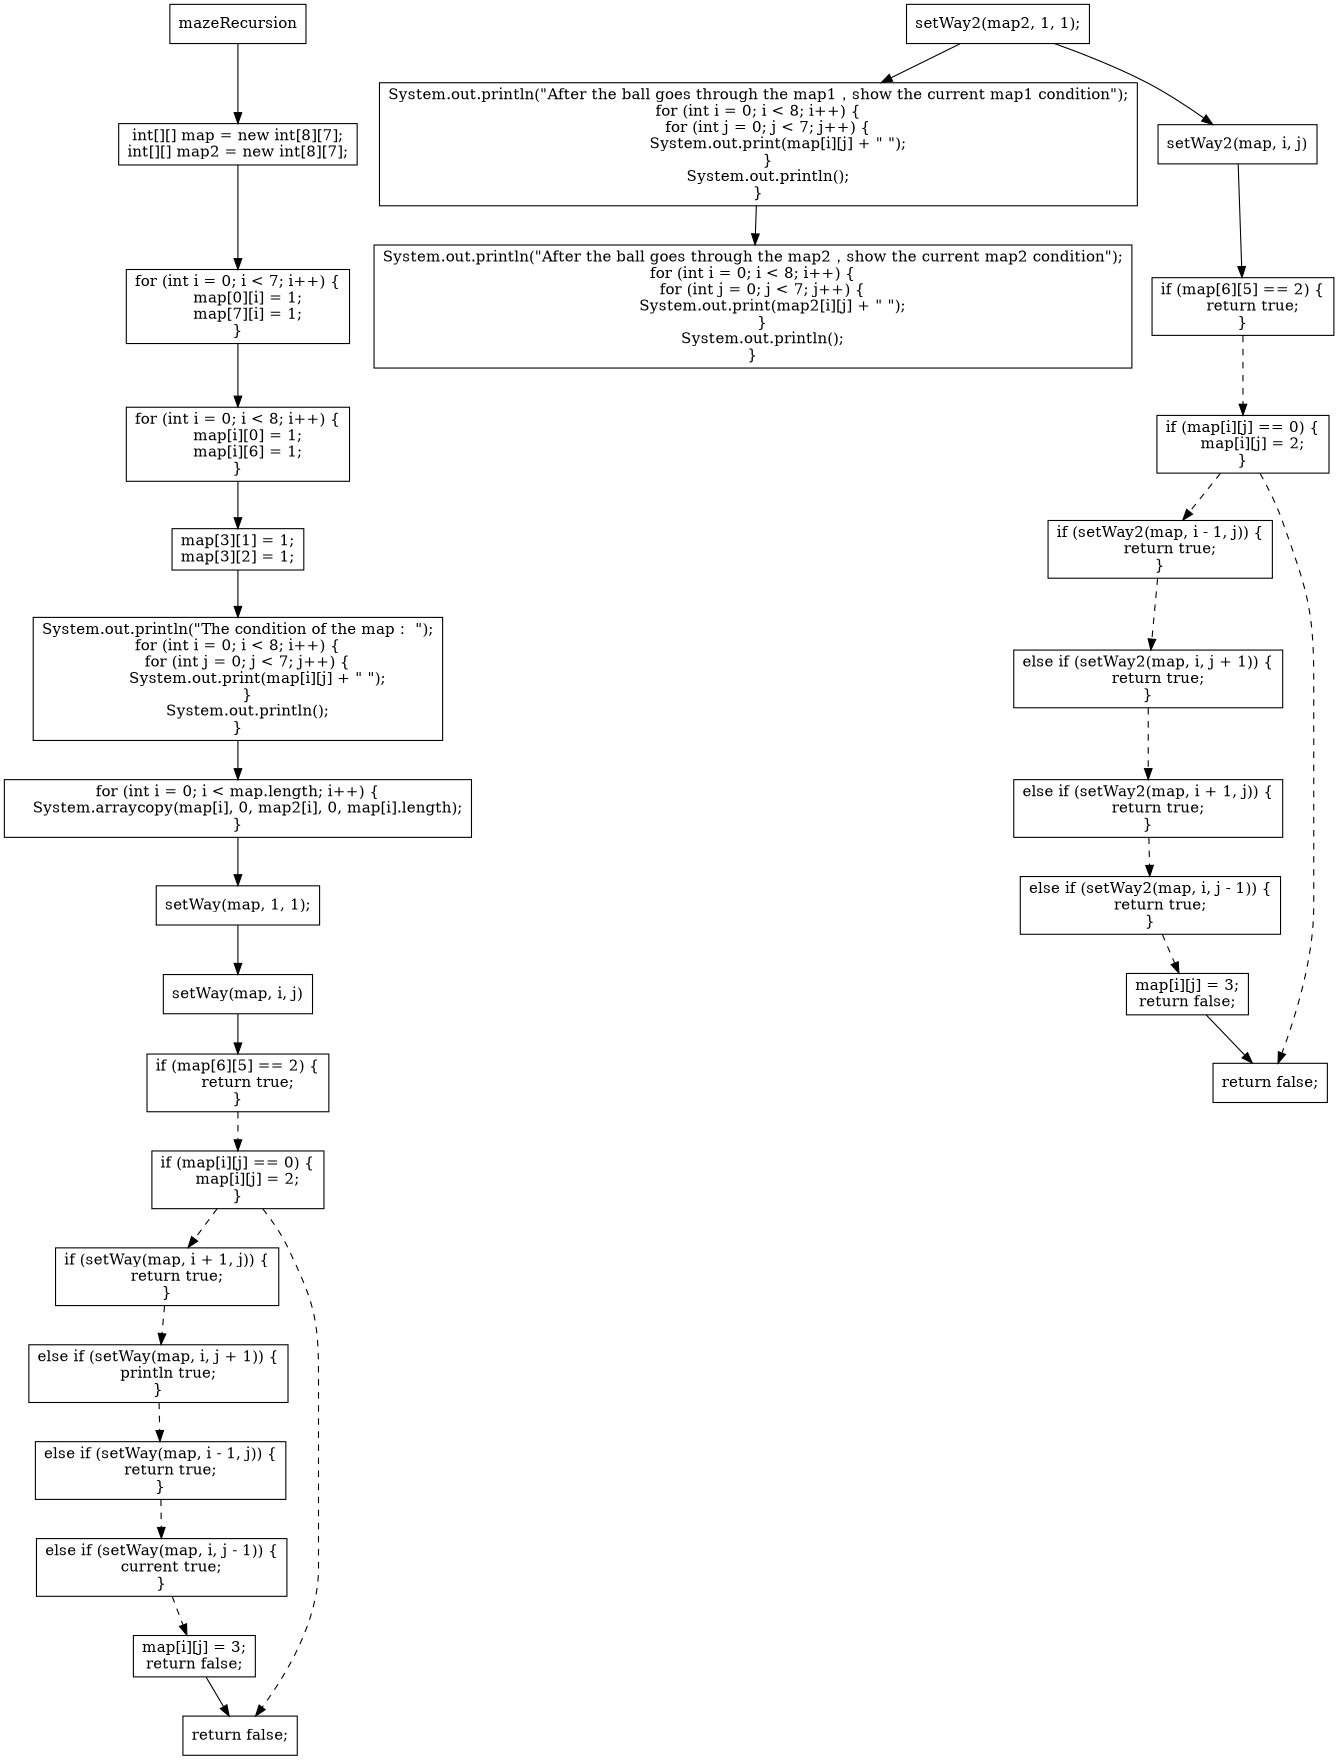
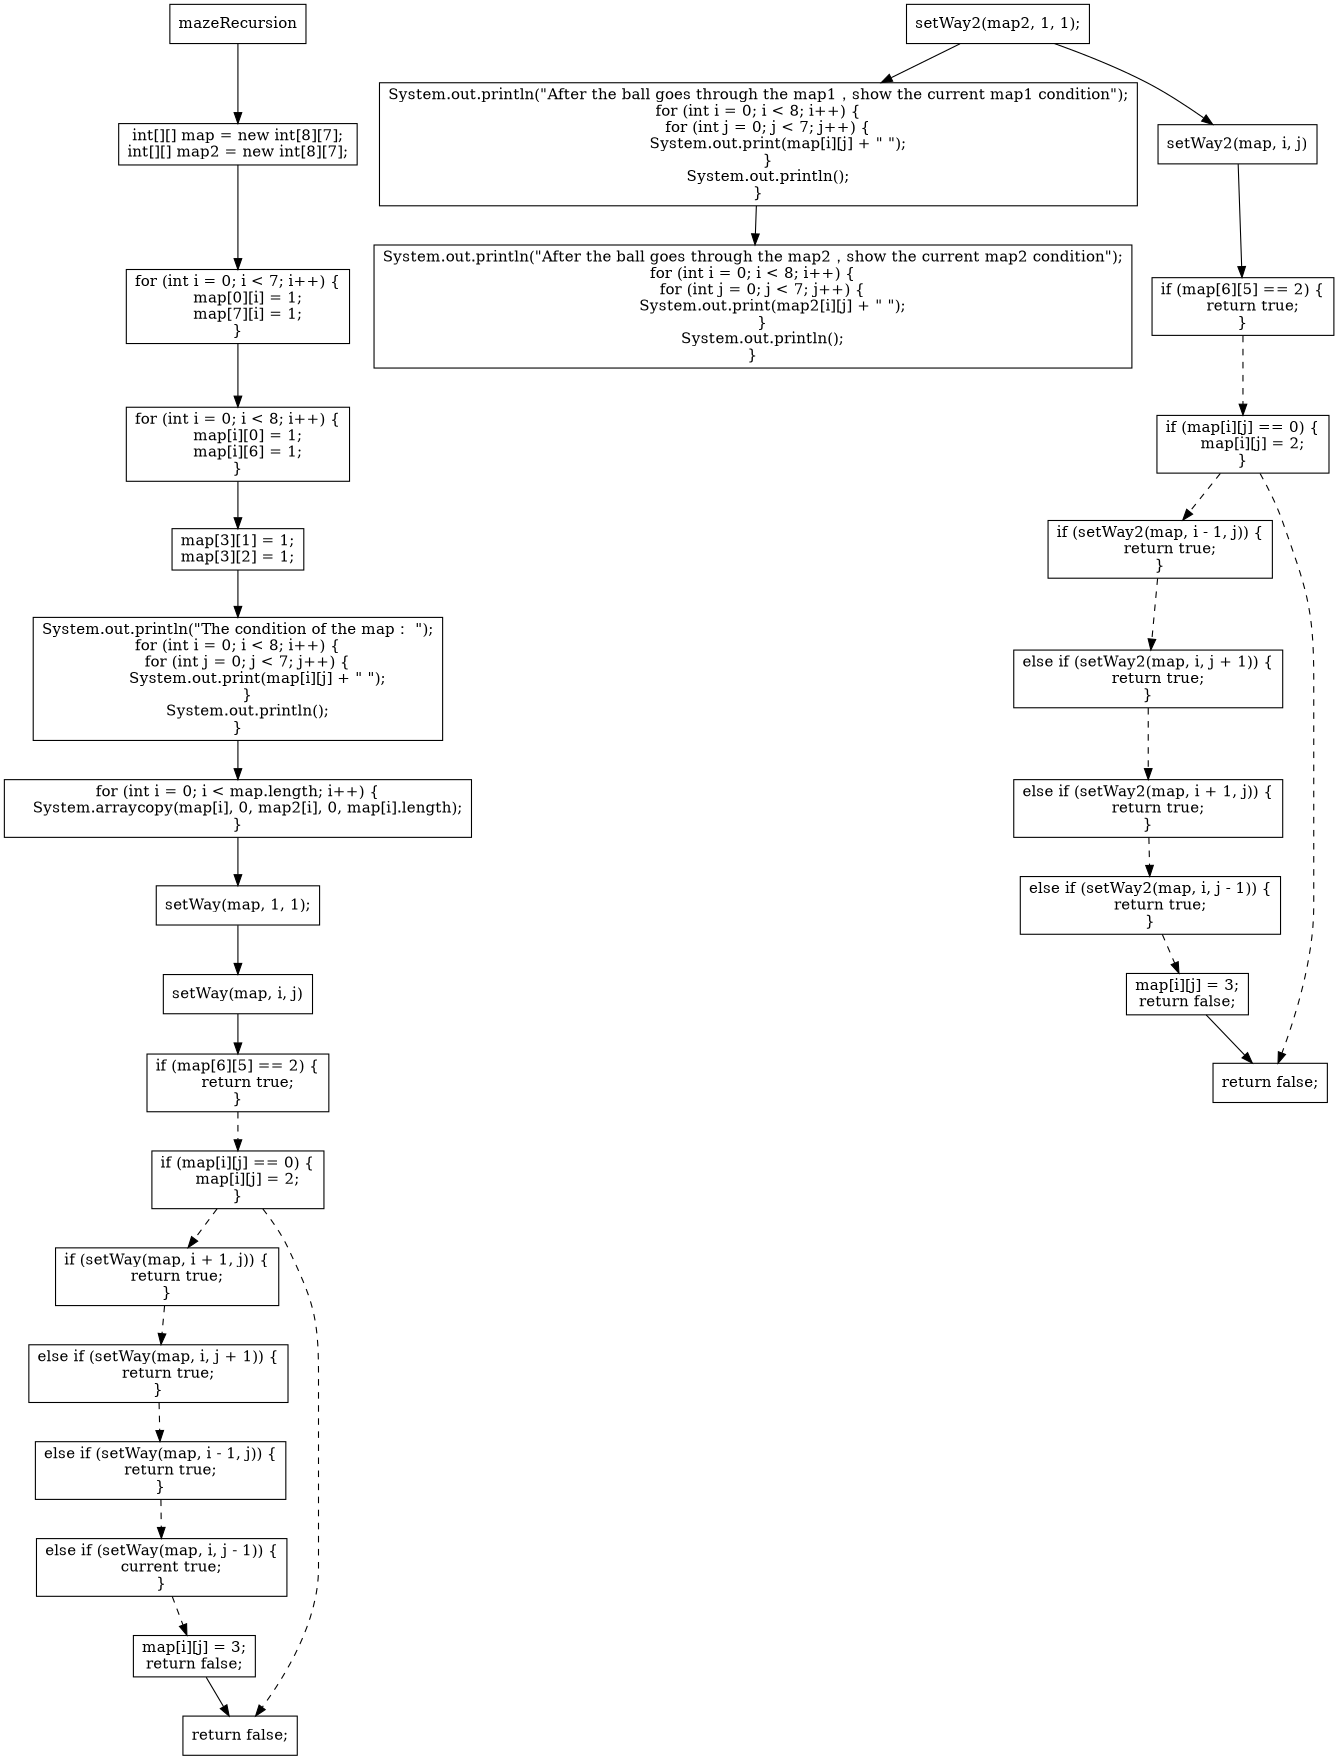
node "else if (setWay(map, i, j + 1)) { println true; }": label "else if (setWay(map, i, j + 1)) { println true; }" -> "else if (setWay(map, i, j + 1)) { return true; }"
